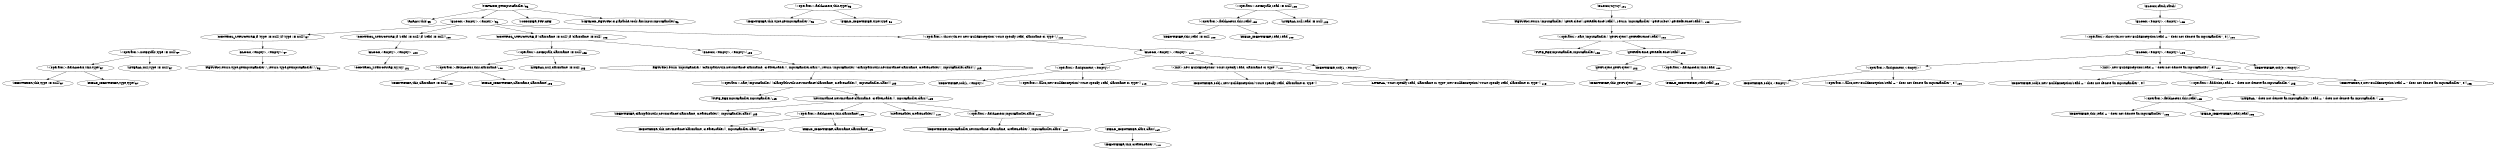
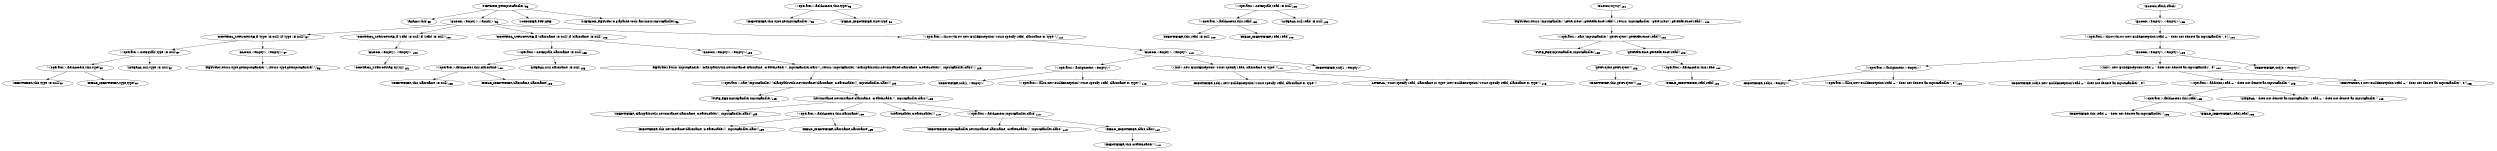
edge "(CONTROL_STRUCTURE,if (type != null),if (type != null))" -> "(<operator>.notEquals,type != null)": added
edge "(getReference,getReference(refid))" -> "(getProject,getProject())": removed
edge "(<operator>.fieldAccess,InputHandler.class)" -> "(FIELD_IDENTIFIER,class,class)": added
